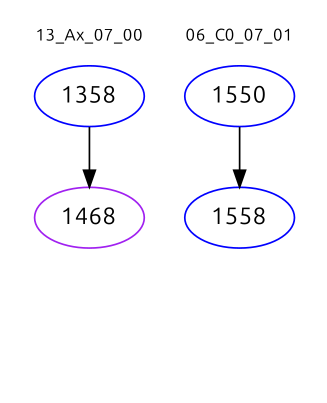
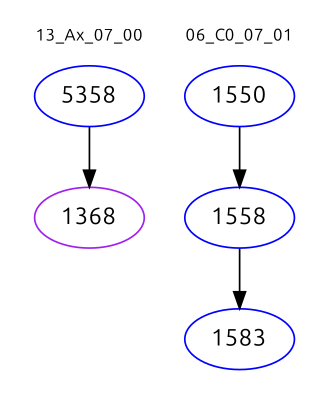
node "1358": label "1358" -> "5358"
node "1468": label "1468" -> "1368"
node "1583": added
